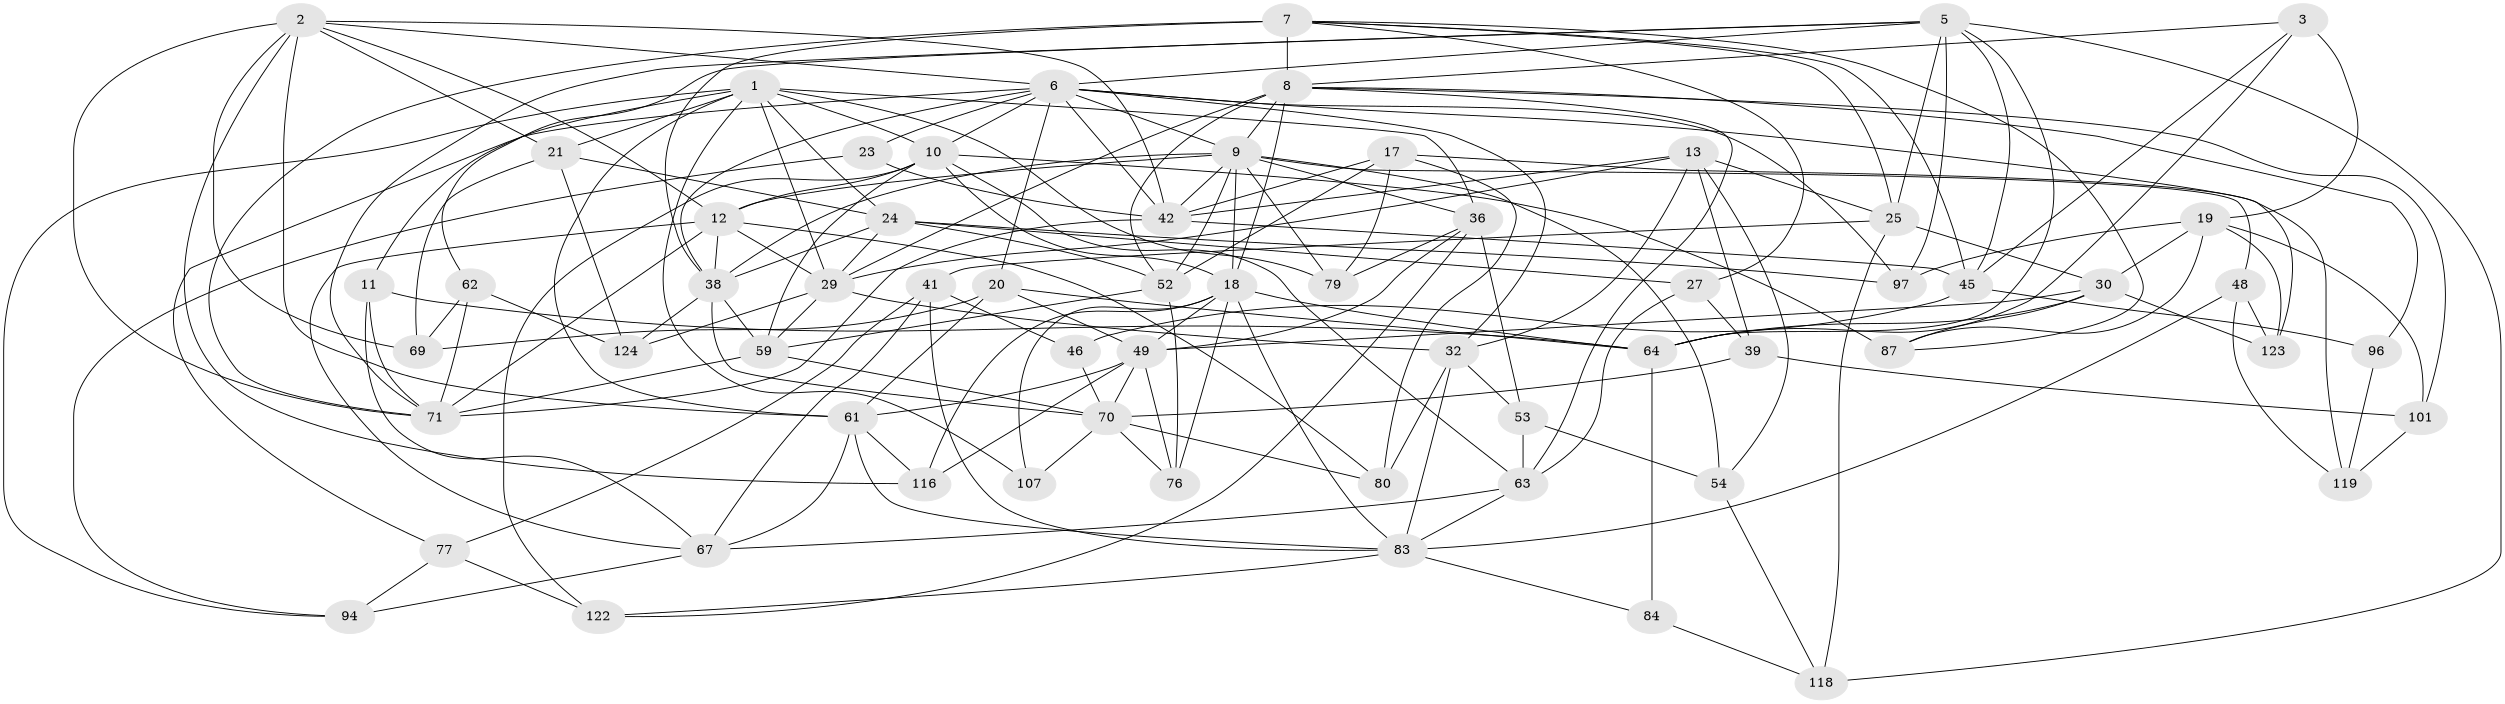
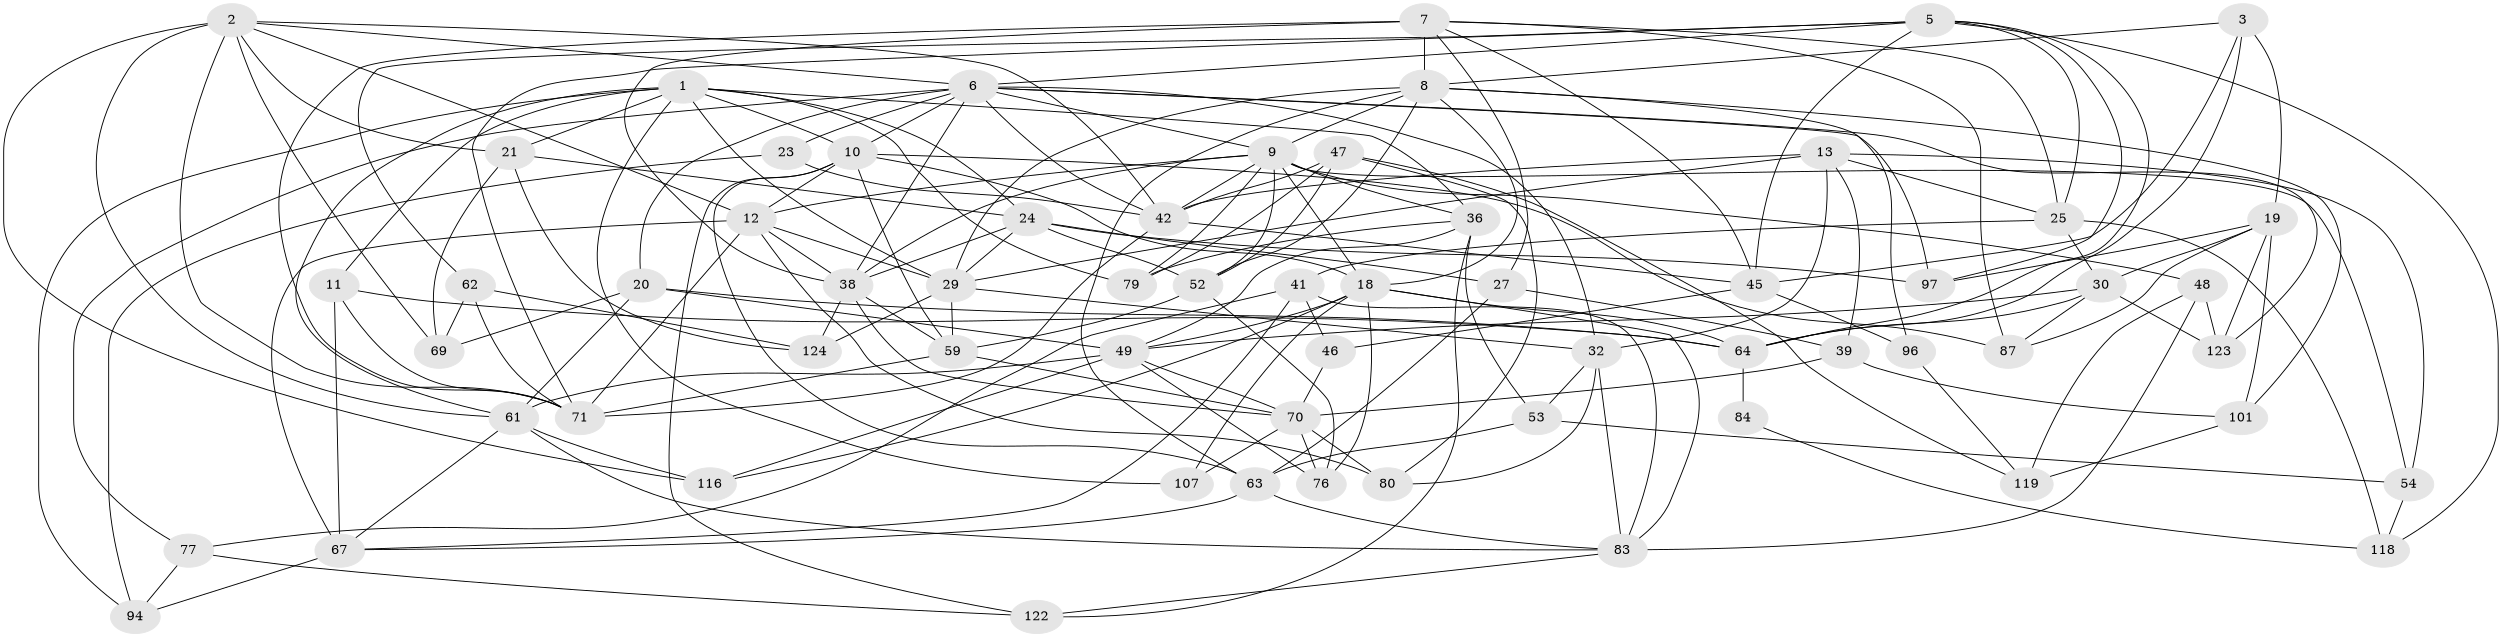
node "17": label "17" -> "47"
edge "83" -- "84": removed
